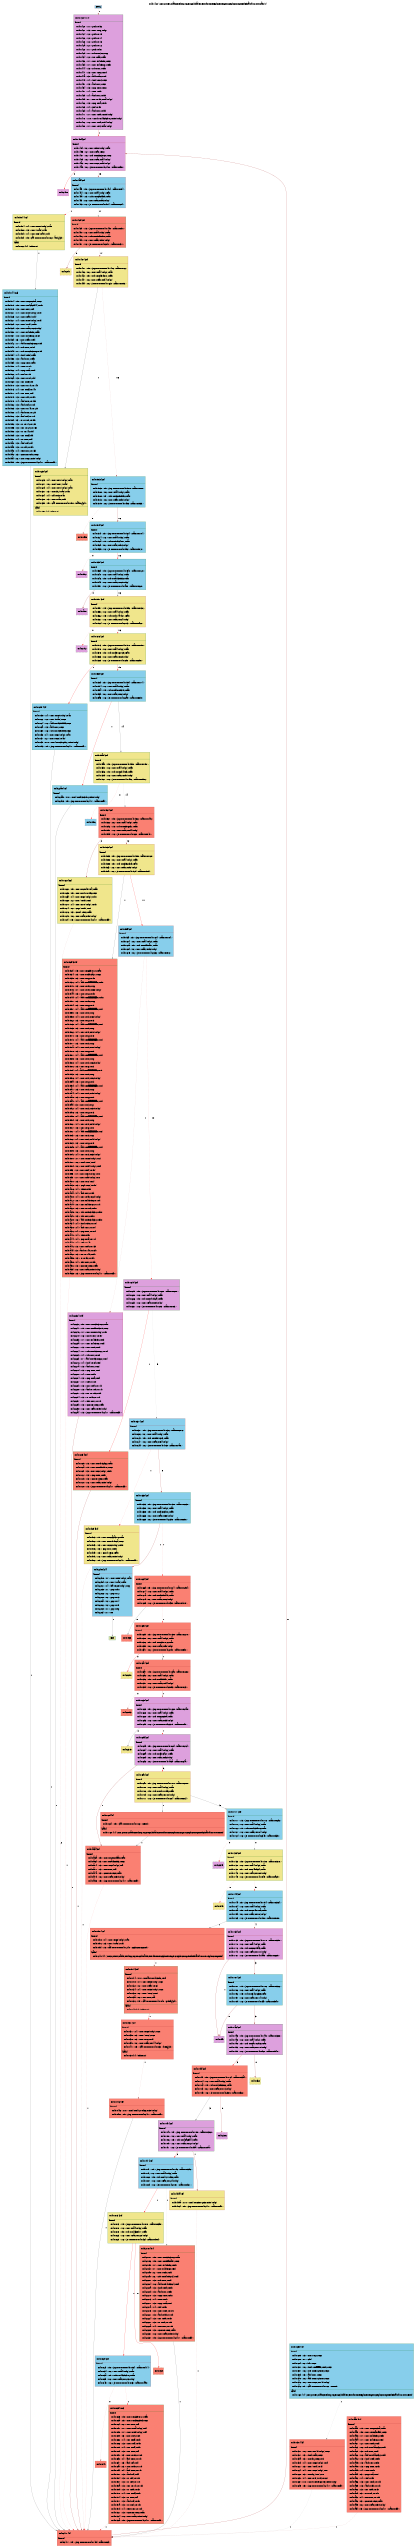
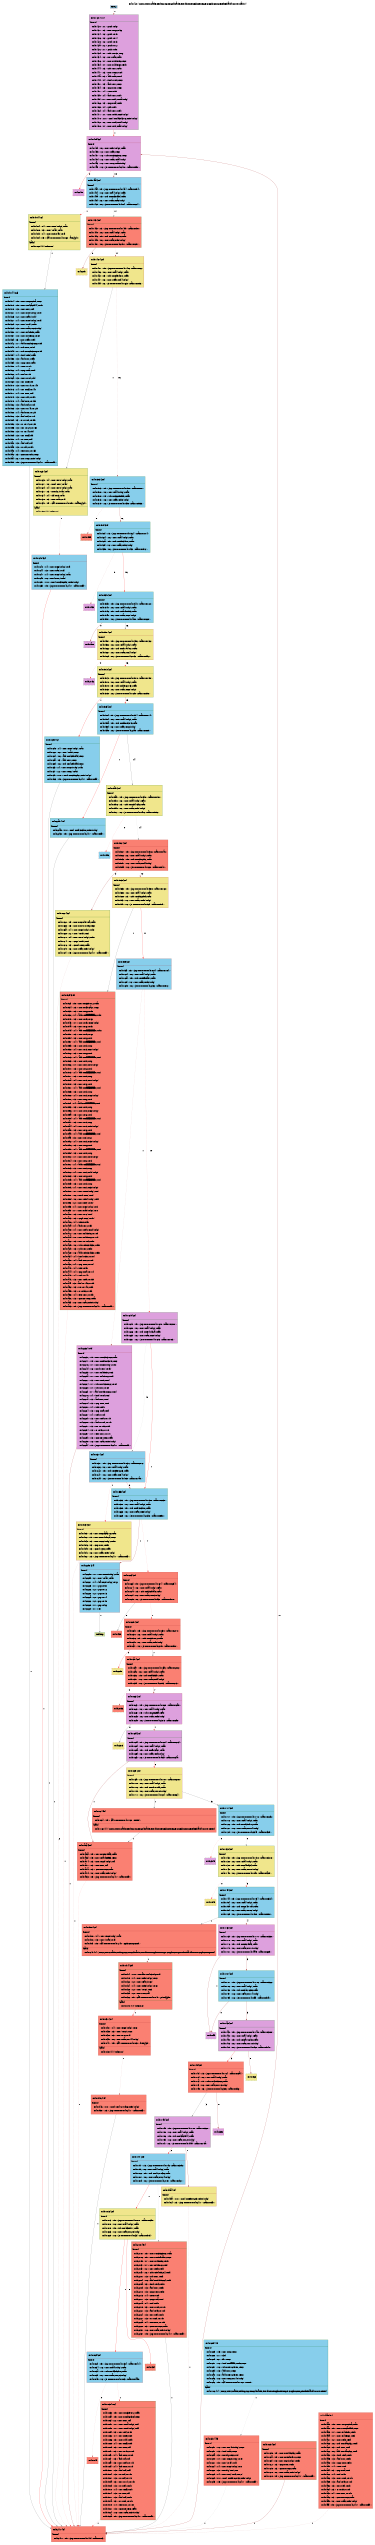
node "0x401c40 [32]": added
edge "0x40161b [28]" -> "0x401c05 [30]": now "0x40161b [28]" -> "0x401653 [28]"
node "Exit": label "Exit" -> "Desktop"
